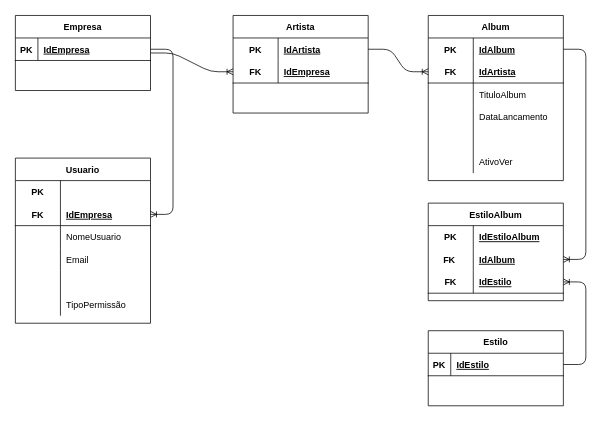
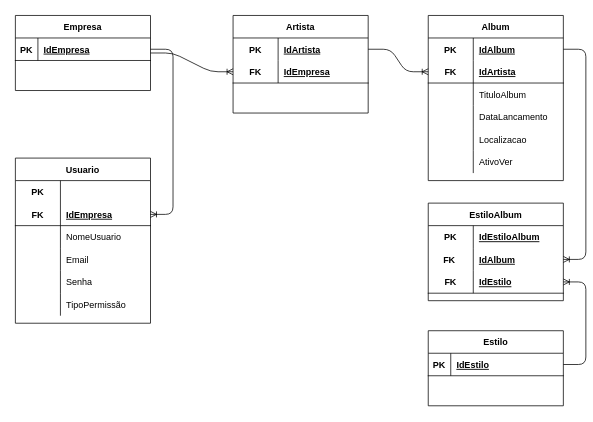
node "Localizacao": added
node "Senha": added
